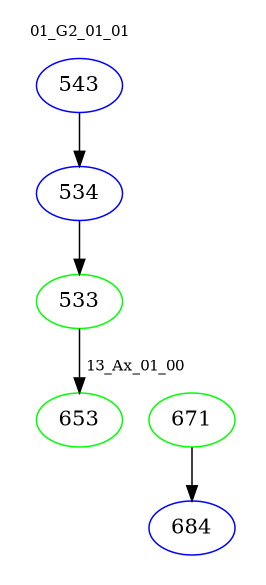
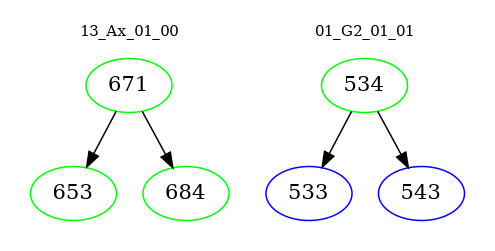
edge "543" -> "534": reversed
node "534": color blue -> green
node "533": color green -> blue
edge "533" -> "653": now "671" -> "653"
node "684": color blue -> green
